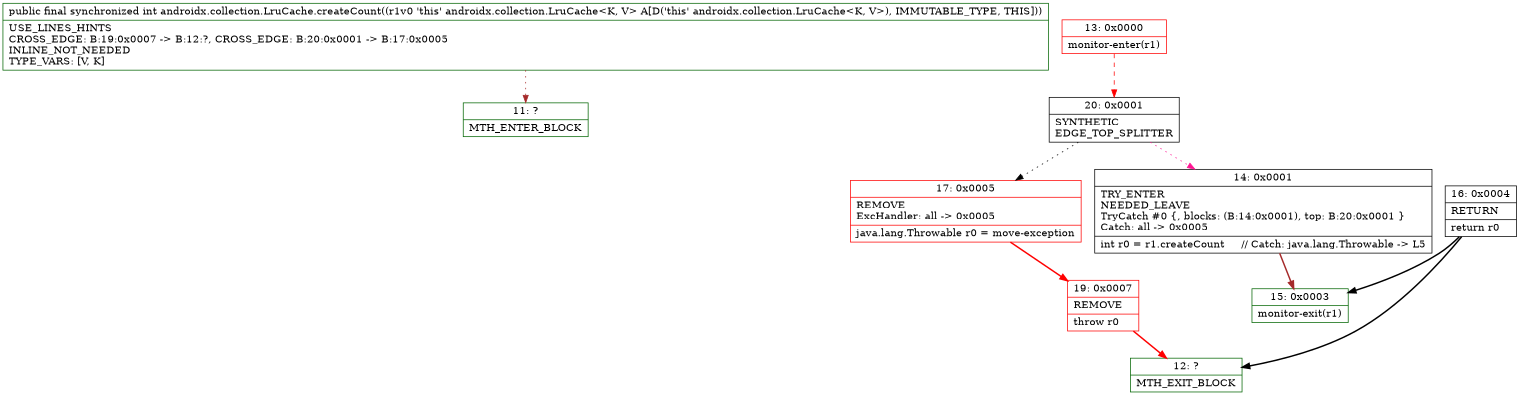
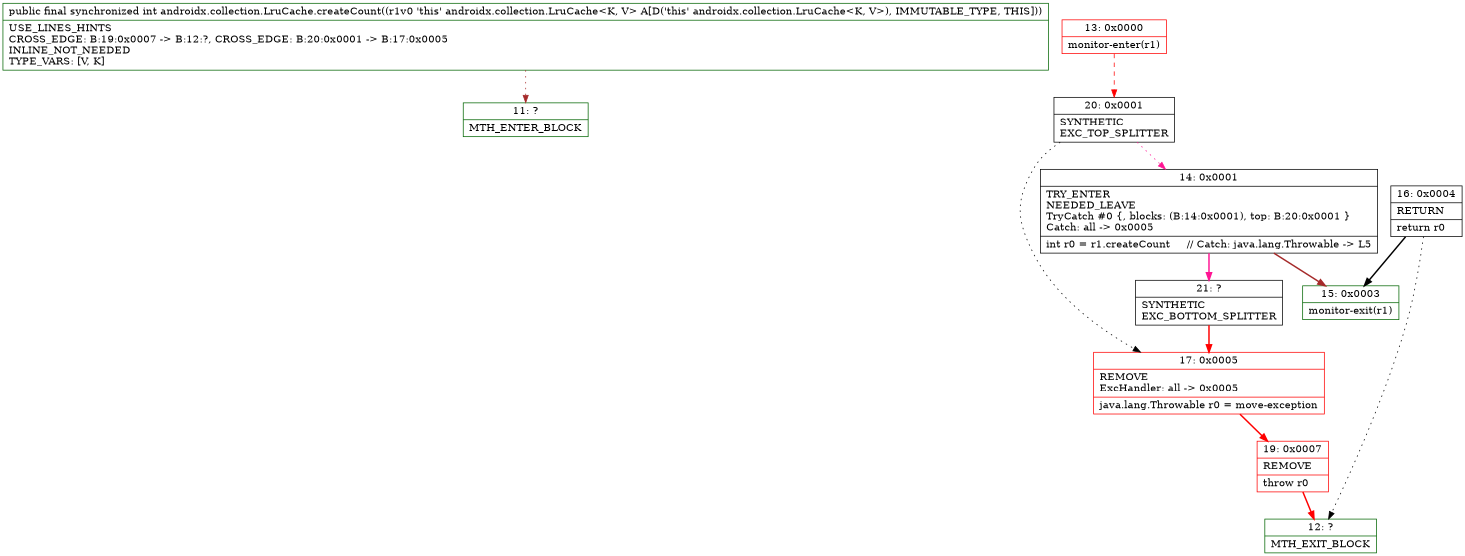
node "20: 0x0001": text "EDGE_TOP_SPLITTER" -> "EXC_TOP_SPLITTER"
node "21: ?": added
edge "16: 0x0004" -> "12: ?": style bold -> dotted
